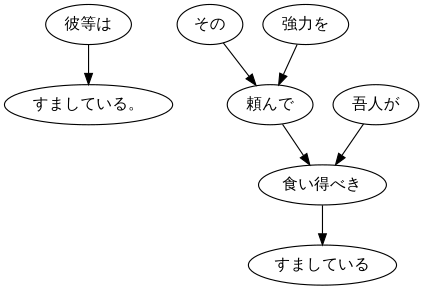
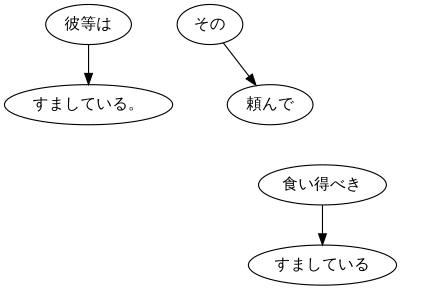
node "強力を": removed
node "吾人が": removed
edge "頼んで" -> "食い得べき": removed
